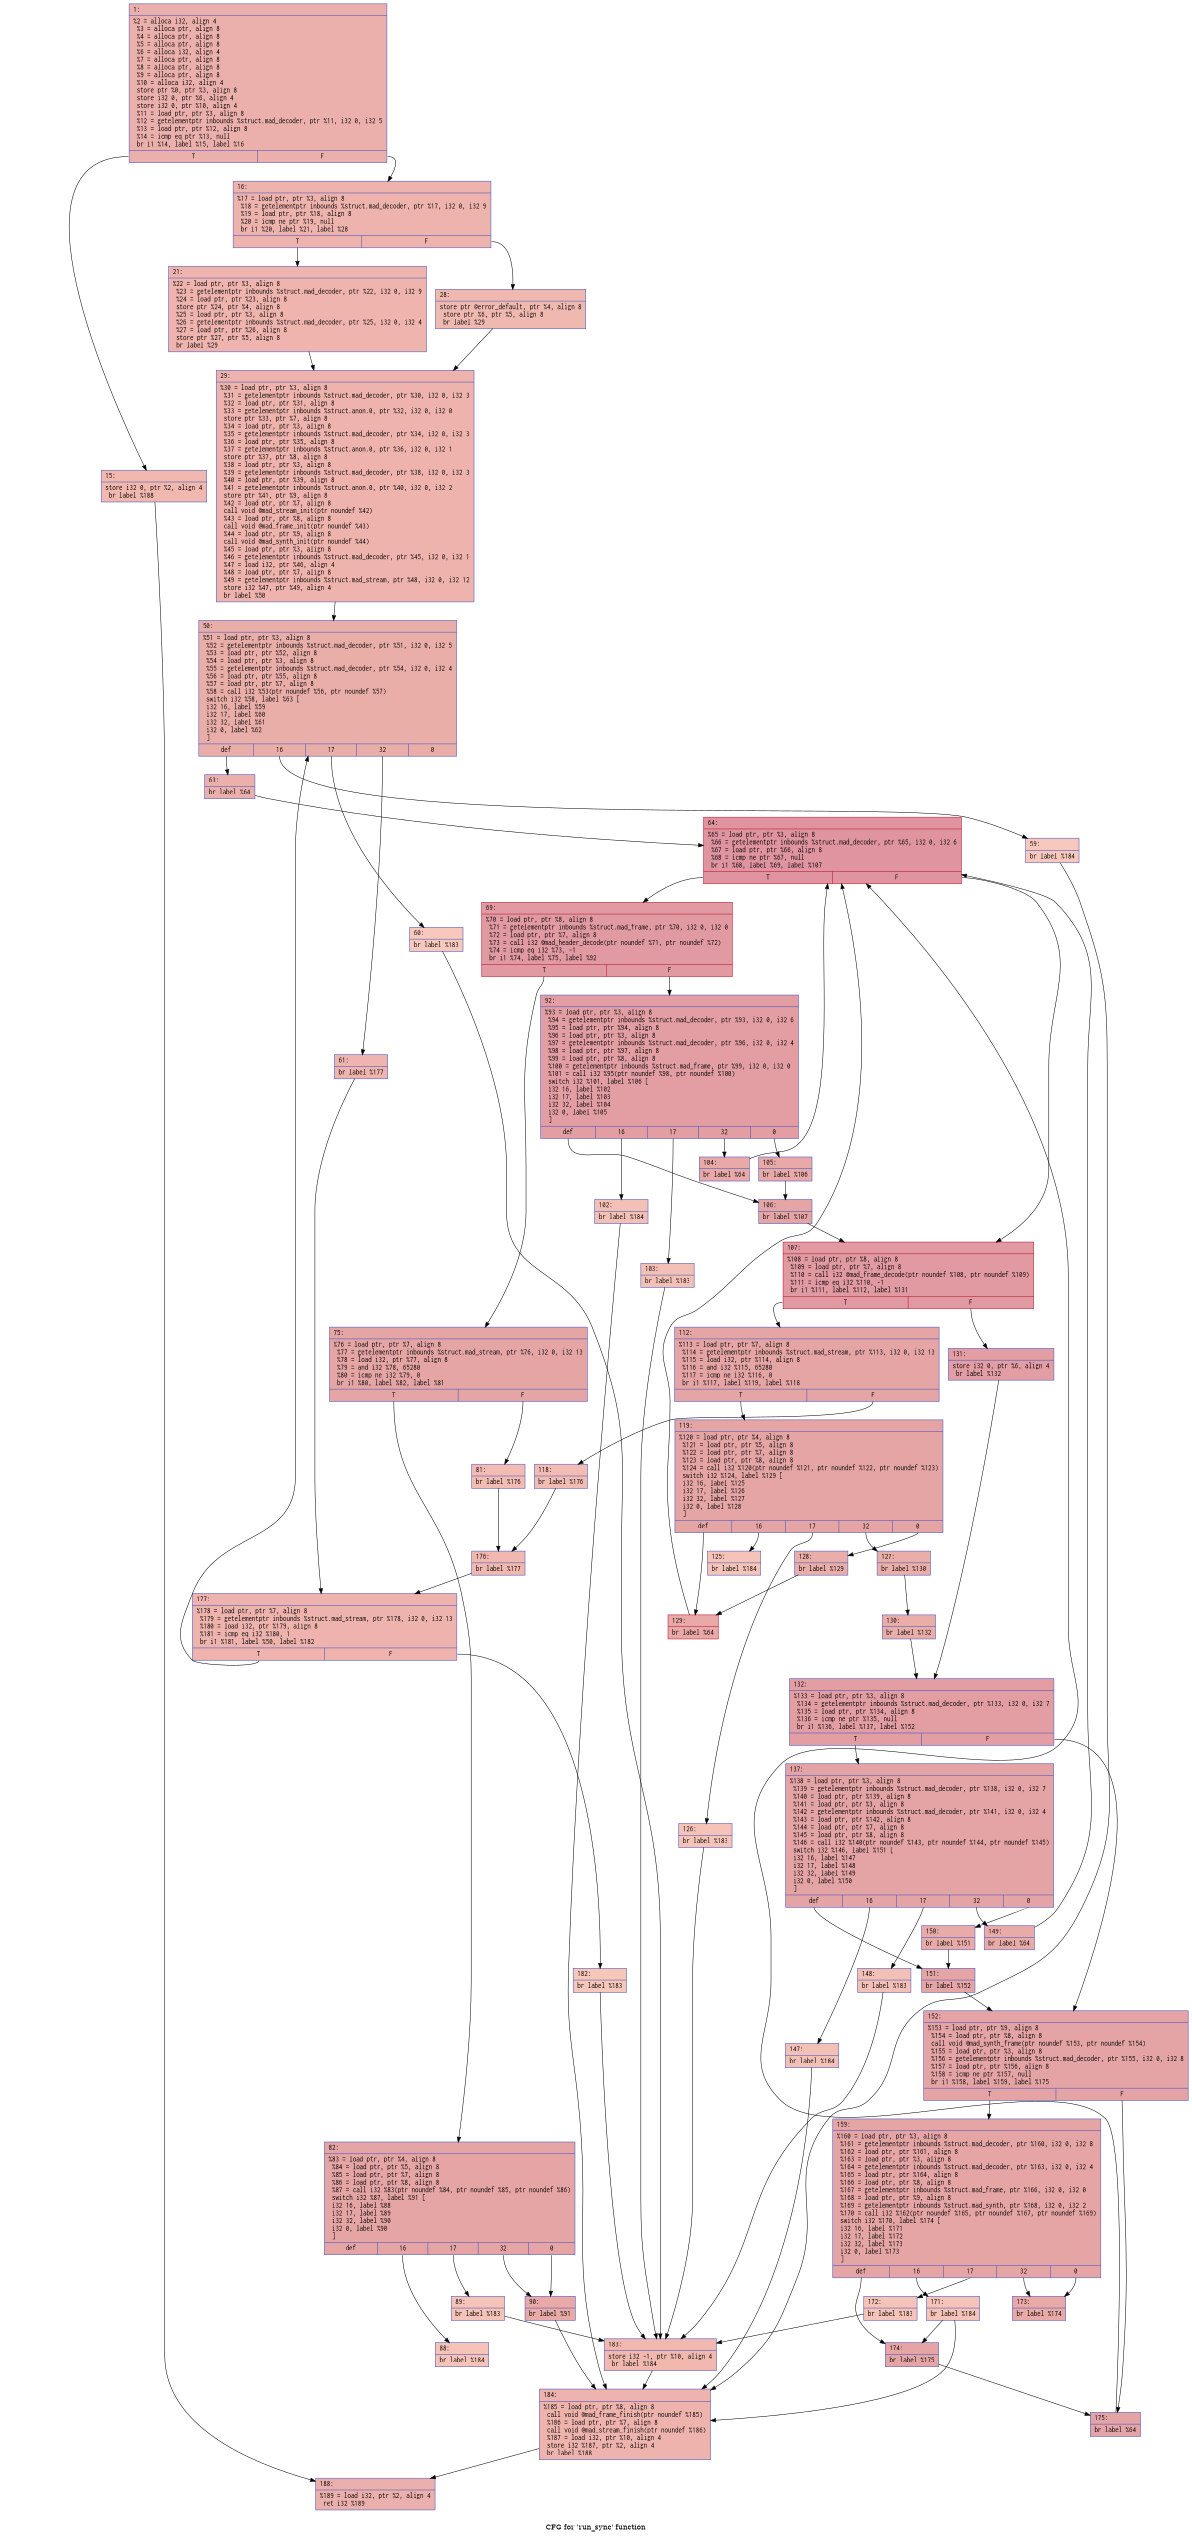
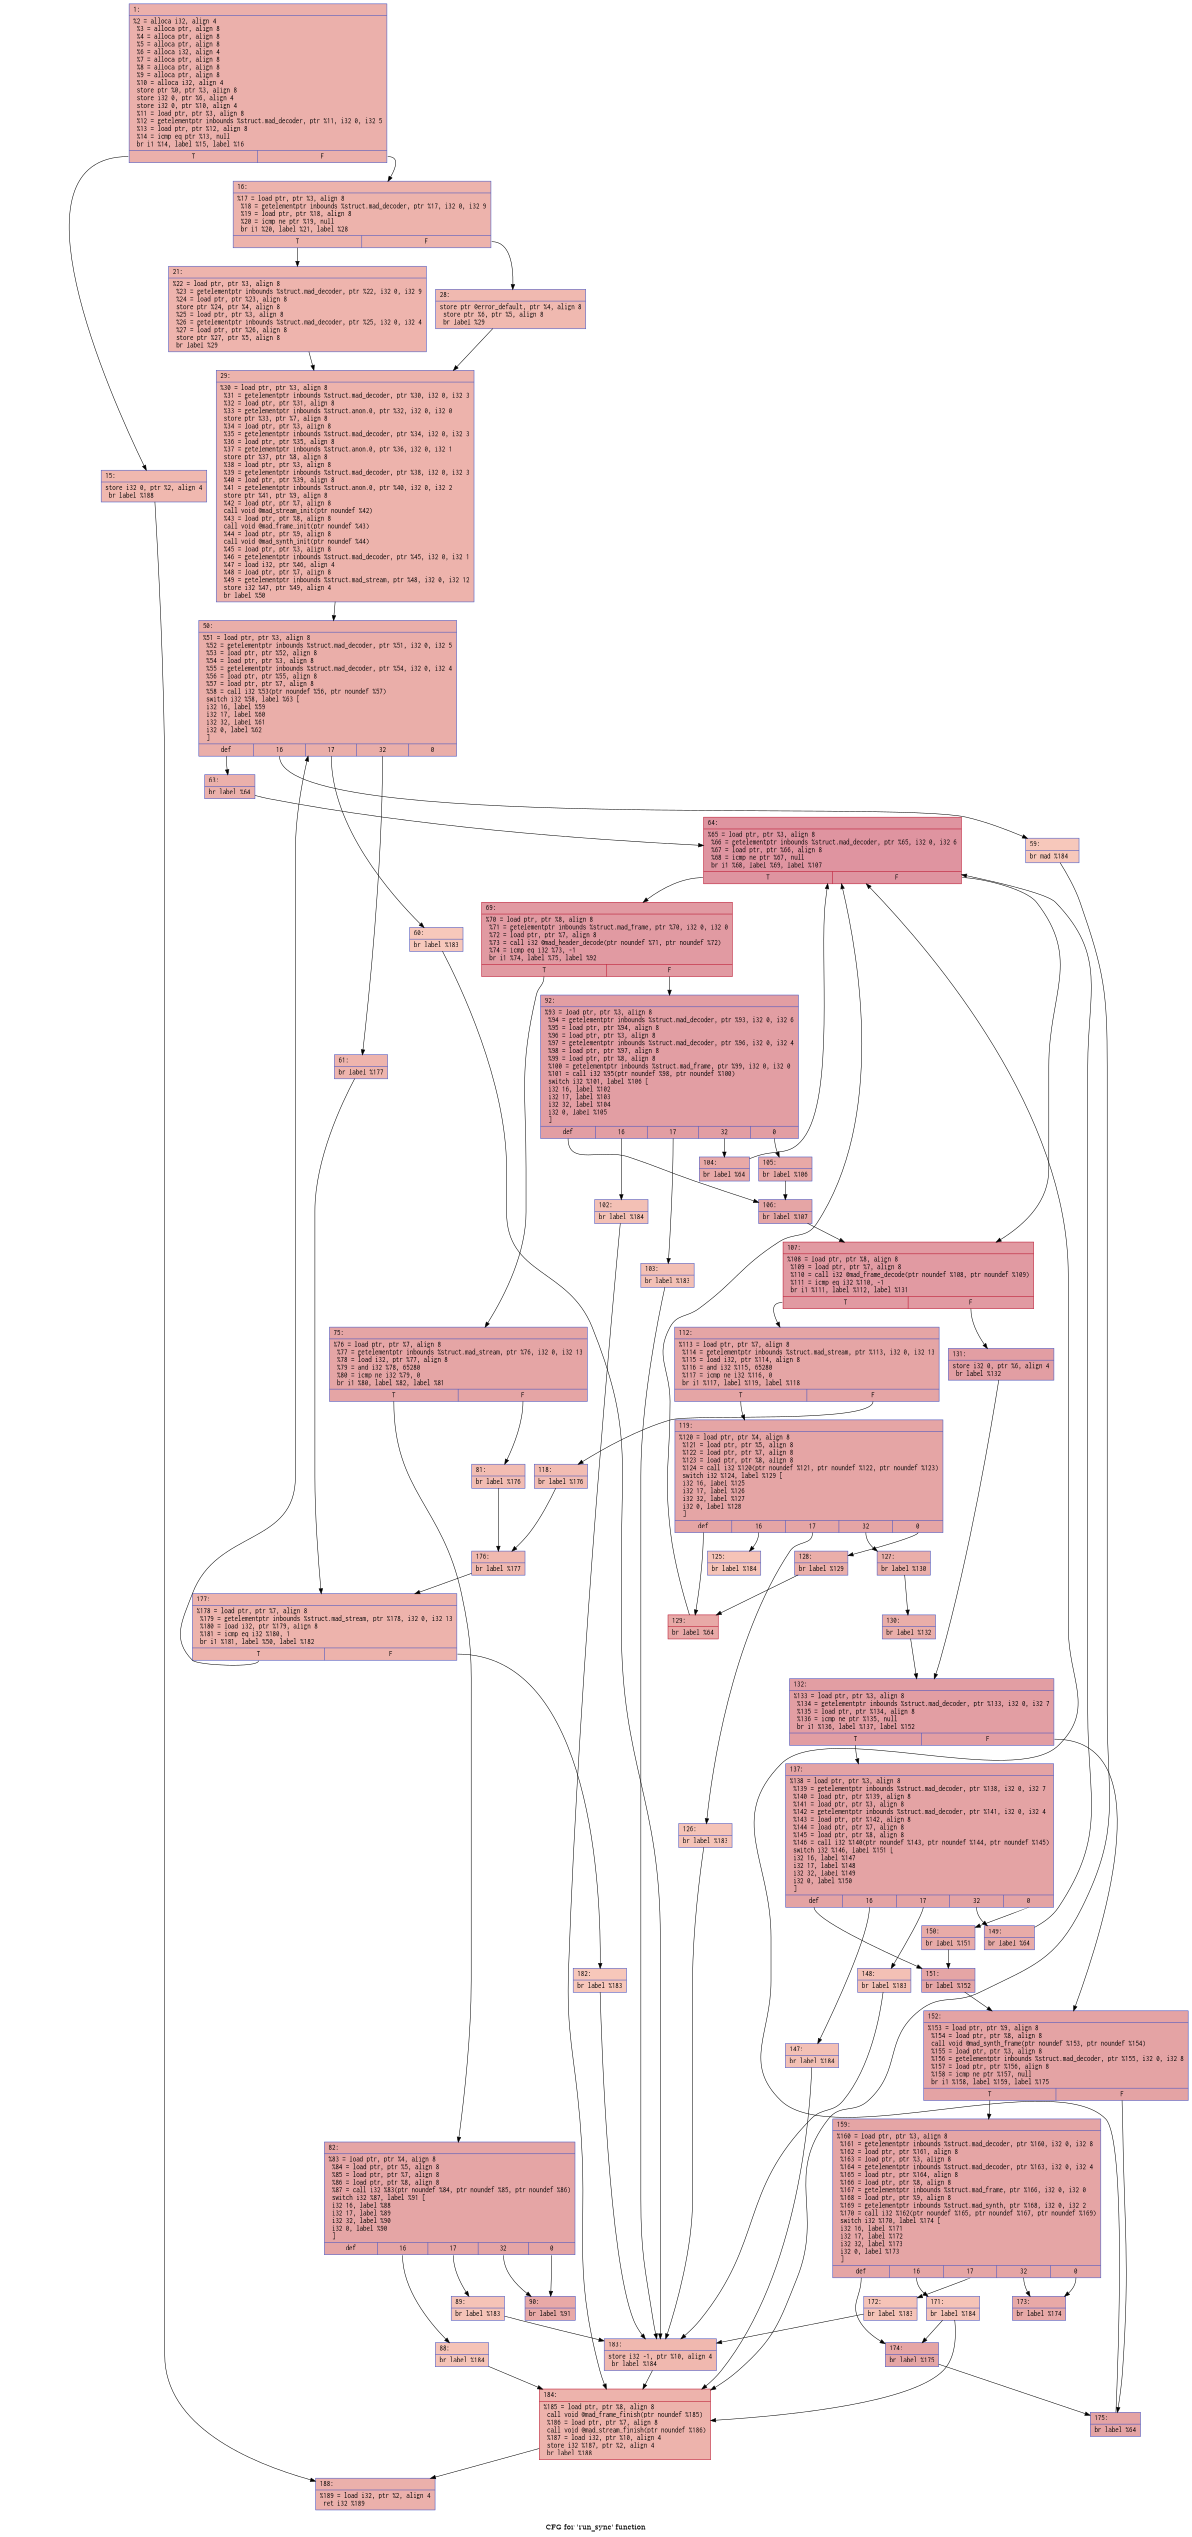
node "59:": text "br label %184" -> "br mad %184"
edge "90:" -> "184:": now "88:" -> "184:"
node "184:": color #3d50c3ff -> #b70d28ff
